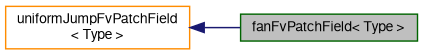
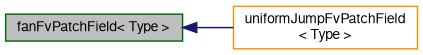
edge "fanFvPatchField< Type >" -> "uniformJumpFvPatchField < Type >": reversed
